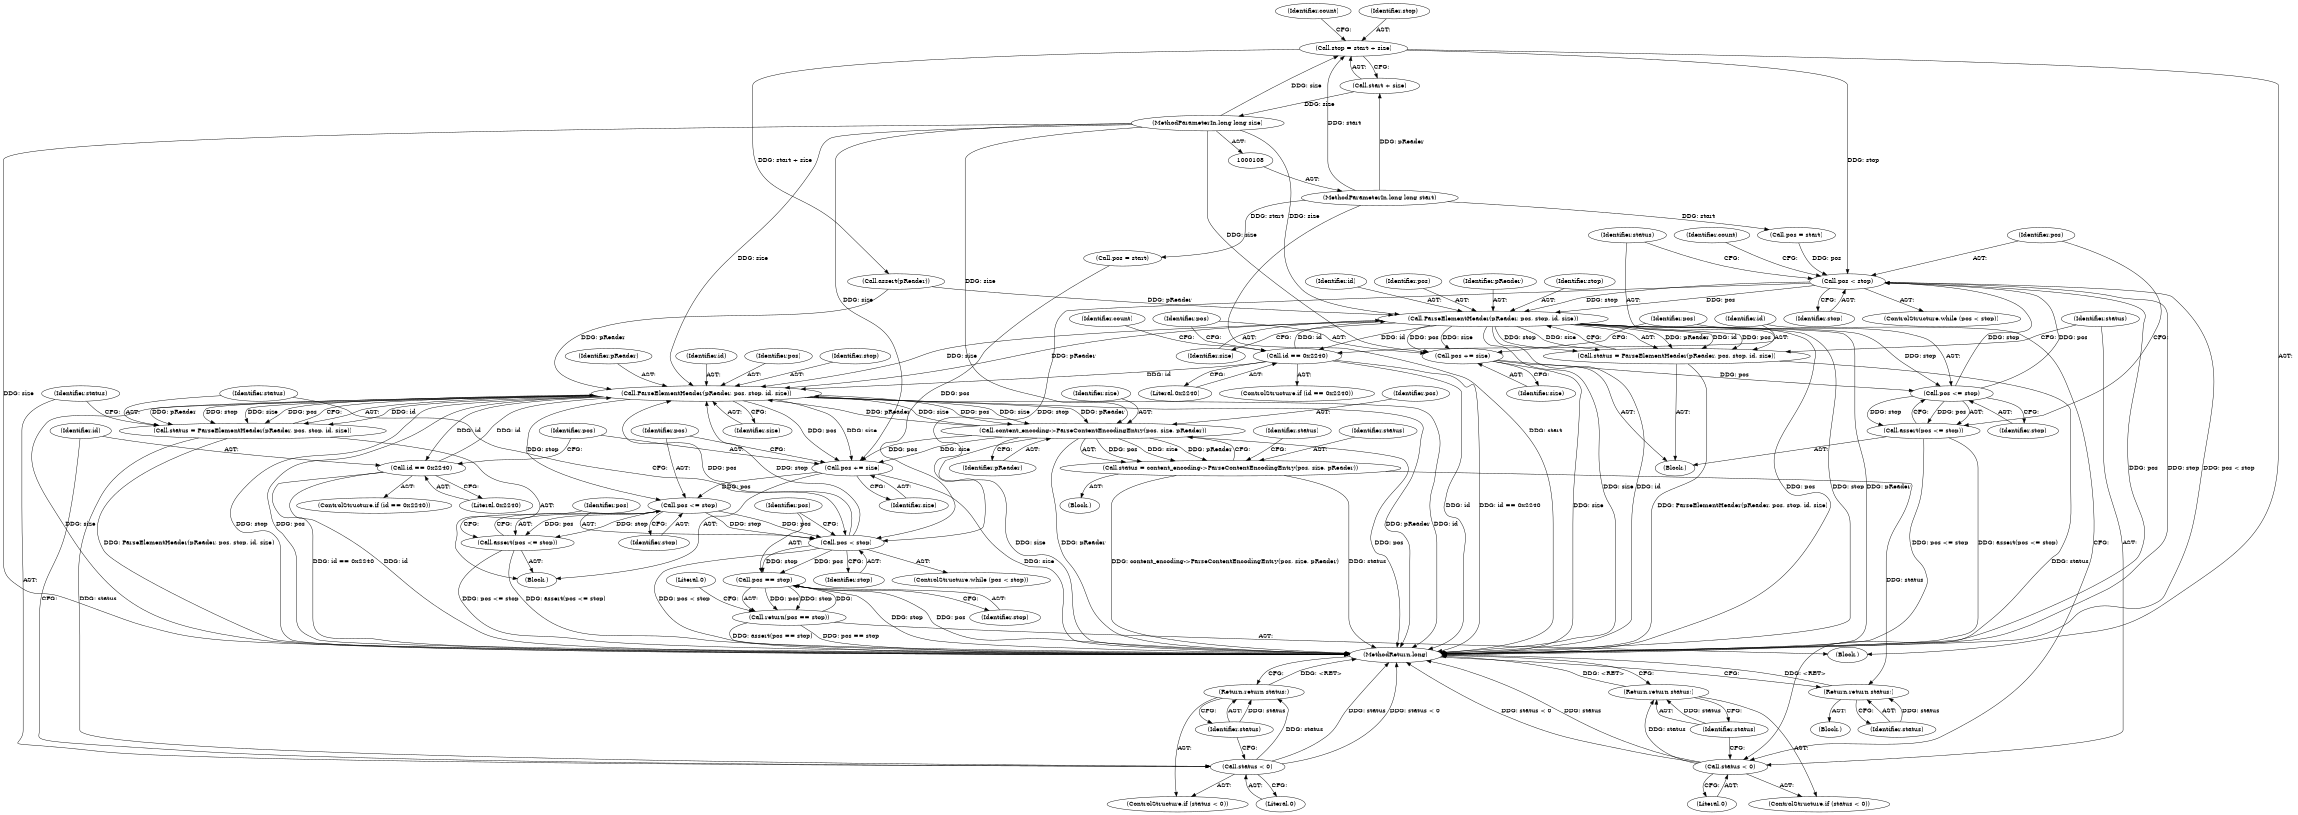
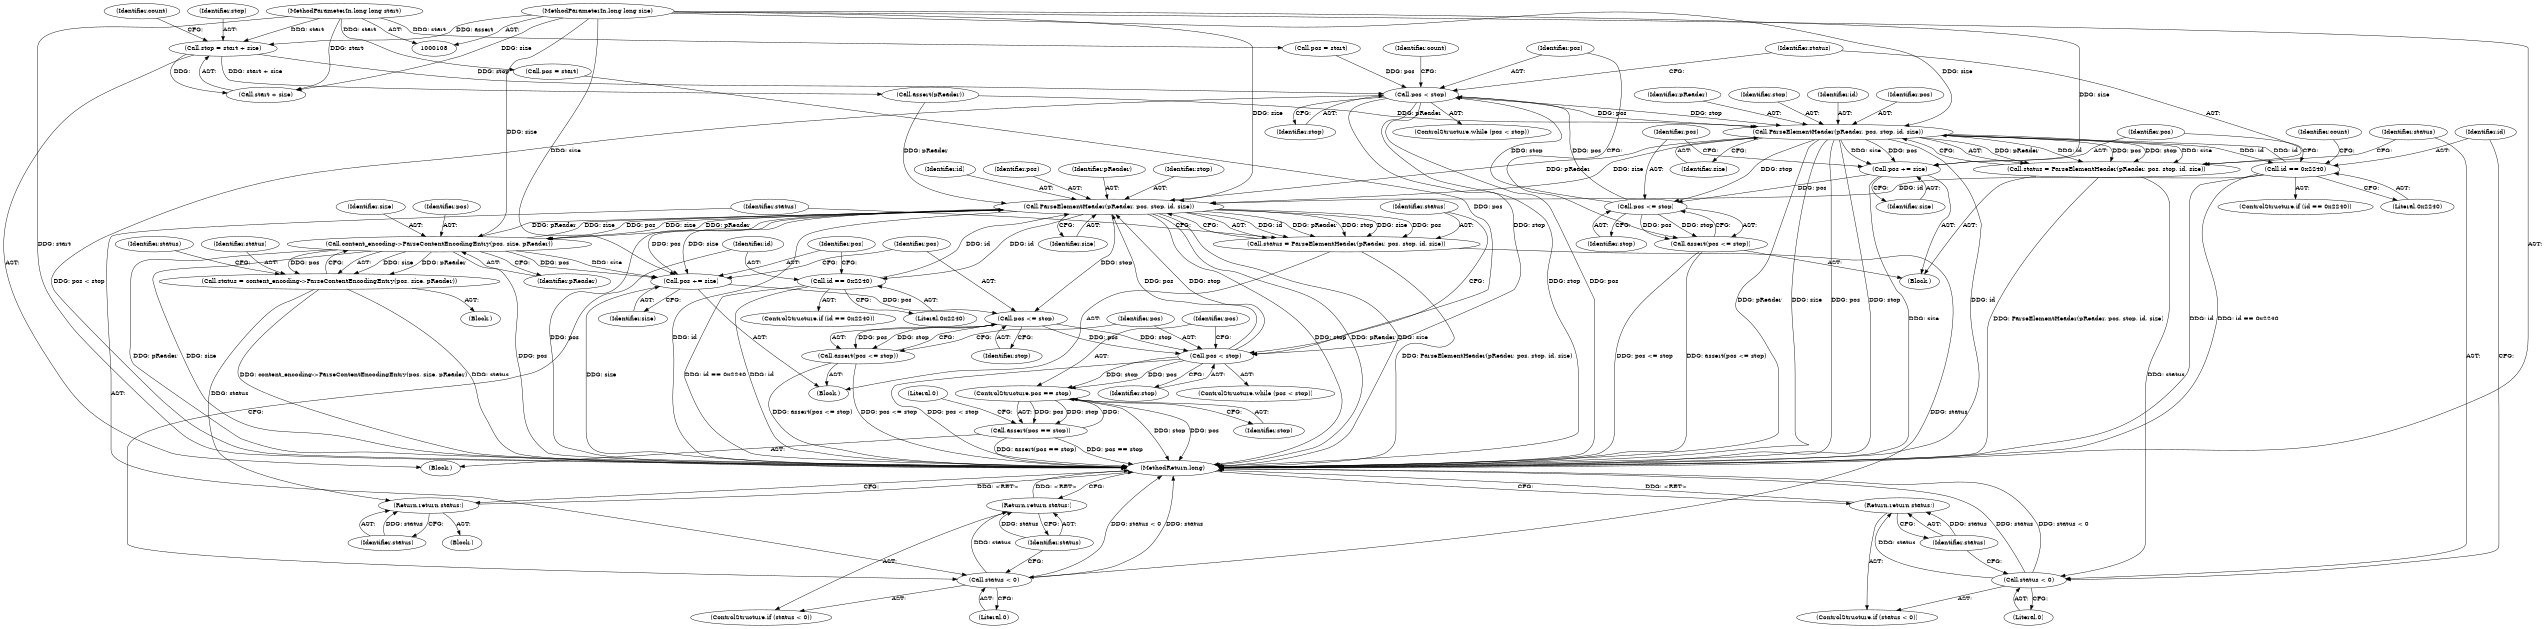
edge "(Call,stop = start + size)" -> "(Call,start + size)": label "CFG: " -> "DDG: "
edge "(MethodParameterIn,long long size)" -> "(Call,stop = start + size)": label "DDG: size" -> "DDG: assert"
edge "(Call,start + size)" -> "(MethodParameterIn,long long size)": reversed
edge "(MethodParameterIn,long long start)" -> "(Call,start + size)": label "DDG: pReader" -> "DDG: start"
edge "1000108" -> "(MethodParameterIn,long long start)": reversed
edge "(MethodParameterIn,long long size)" -> "(MethodReturn,long)": label "DDG: size" -> "AST: "
node "(Call,pos == stop)": label "(Call,pos == stop)" -> "(ControlStructure,pos == stop)"
node "(Call,return(pos == stop))": label "(Call,return(pos == stop))" -> "(Call,assert(pos == stop))"
